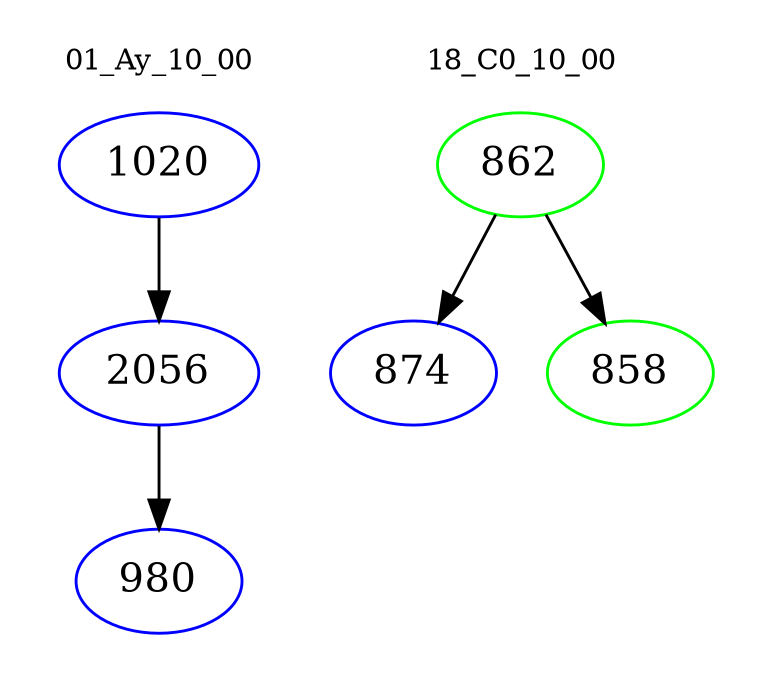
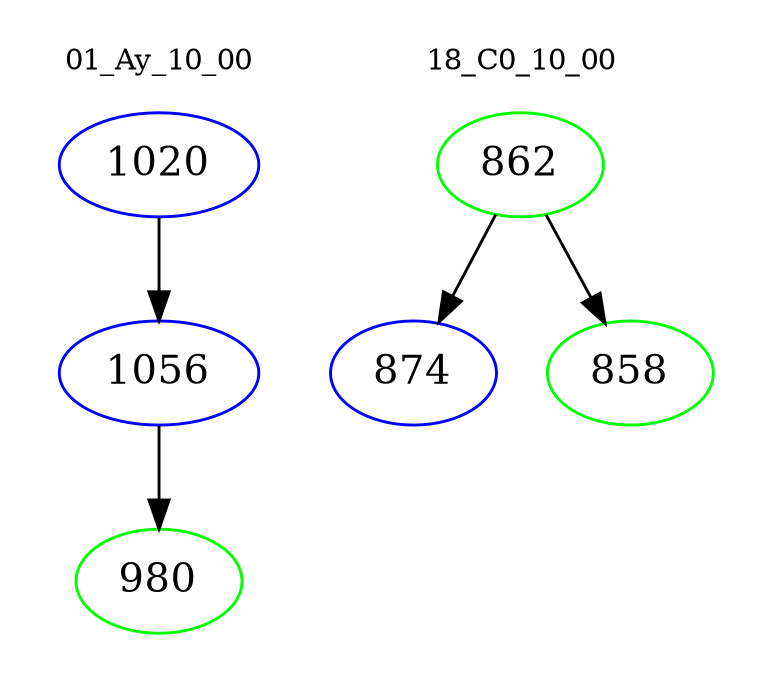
node "2056": label "2056" -> "1056"
node "980": color blue -> green
